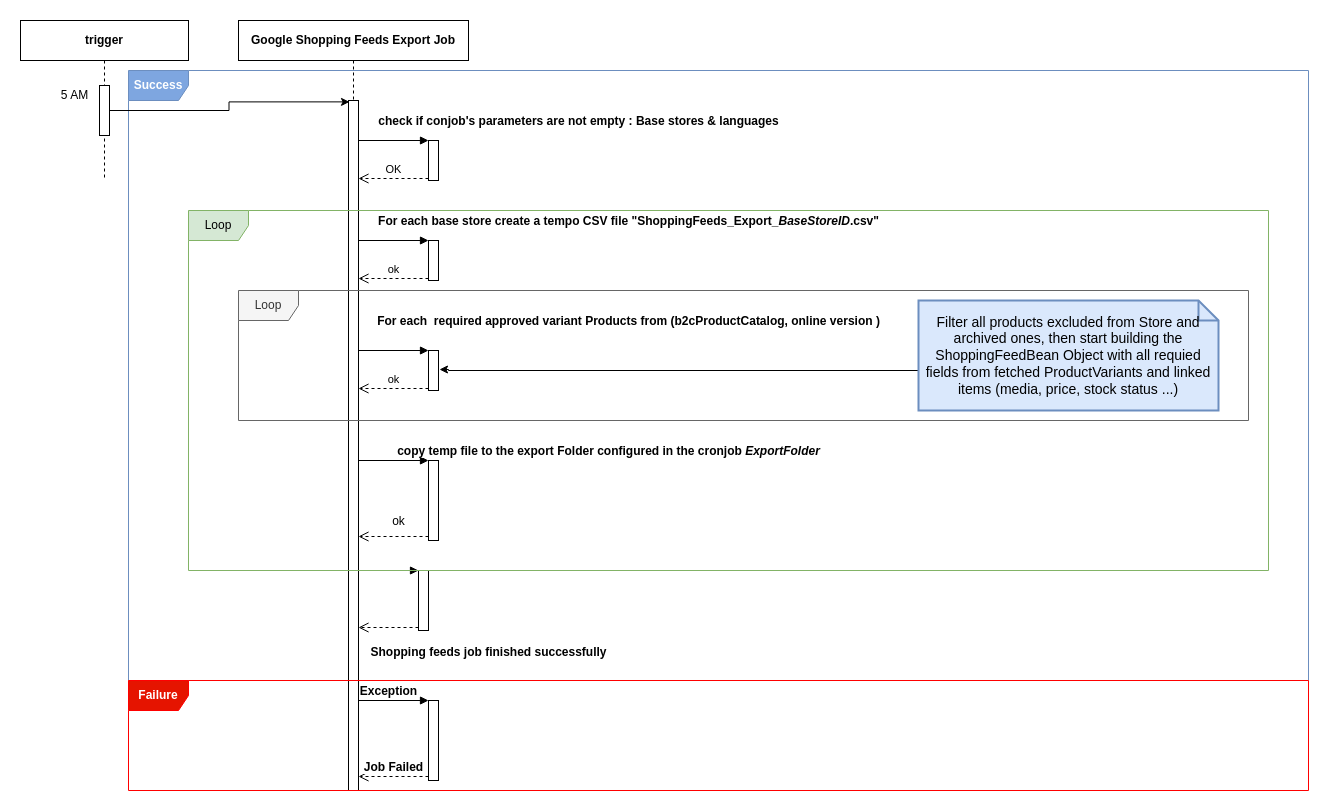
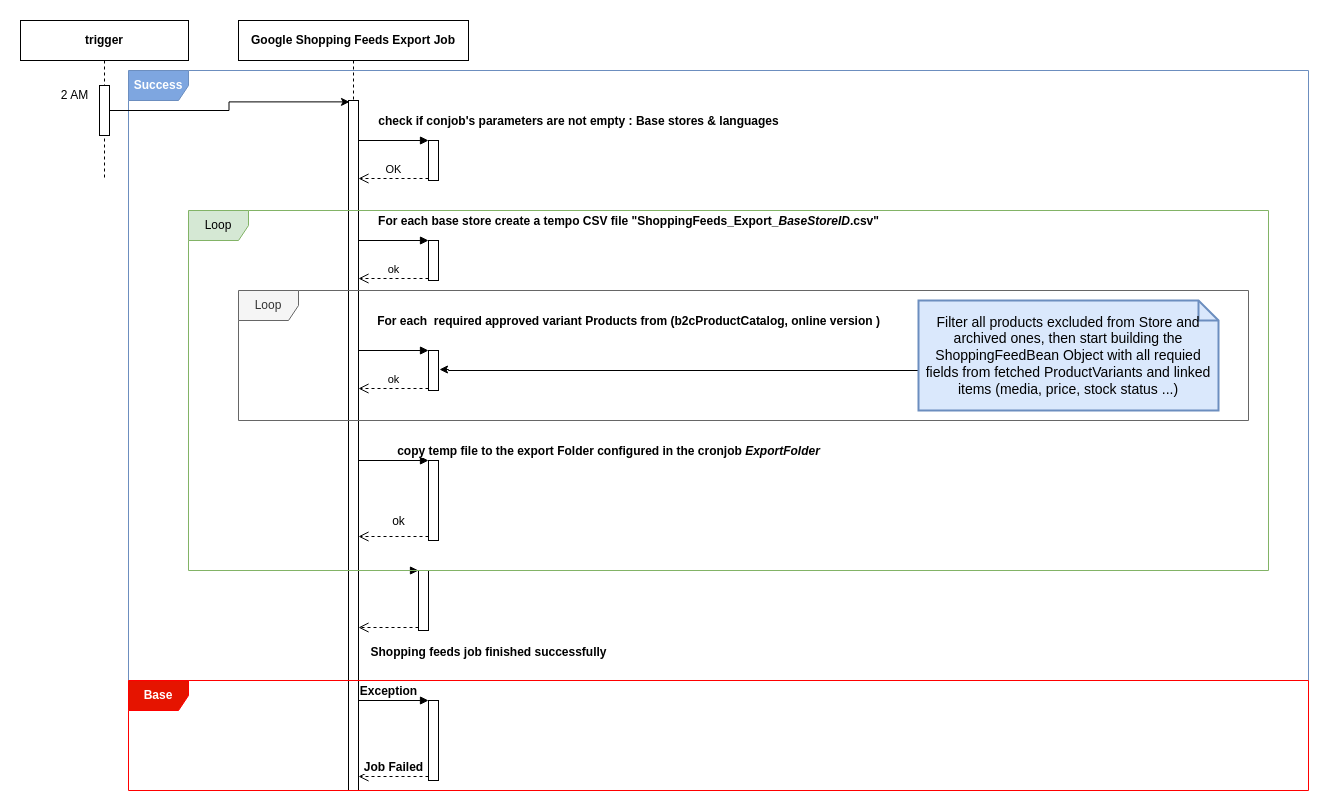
node "5 AM": label "5 AM" -> "2 AM"
node "Failure": label "Failure" -> "Base"
